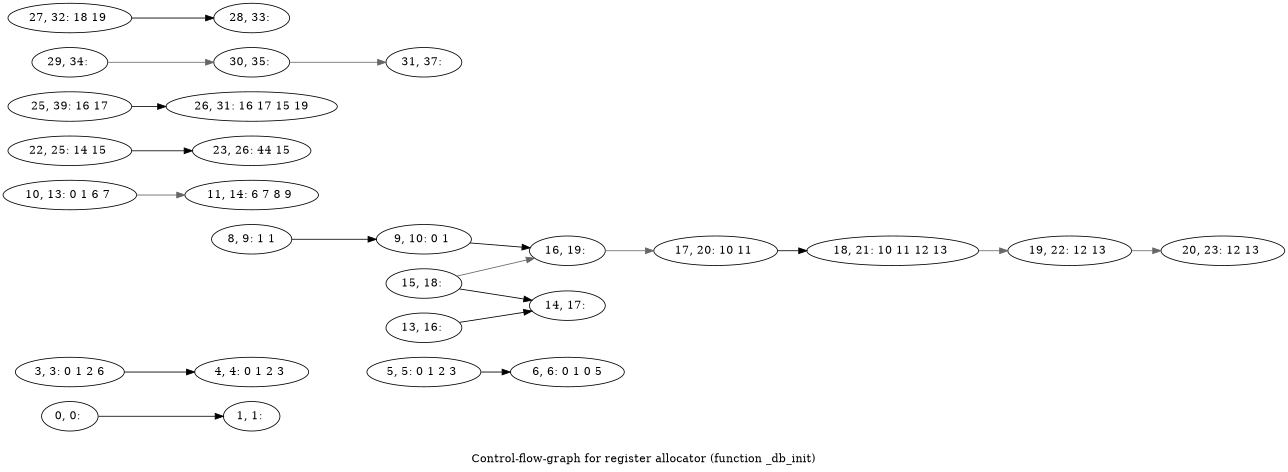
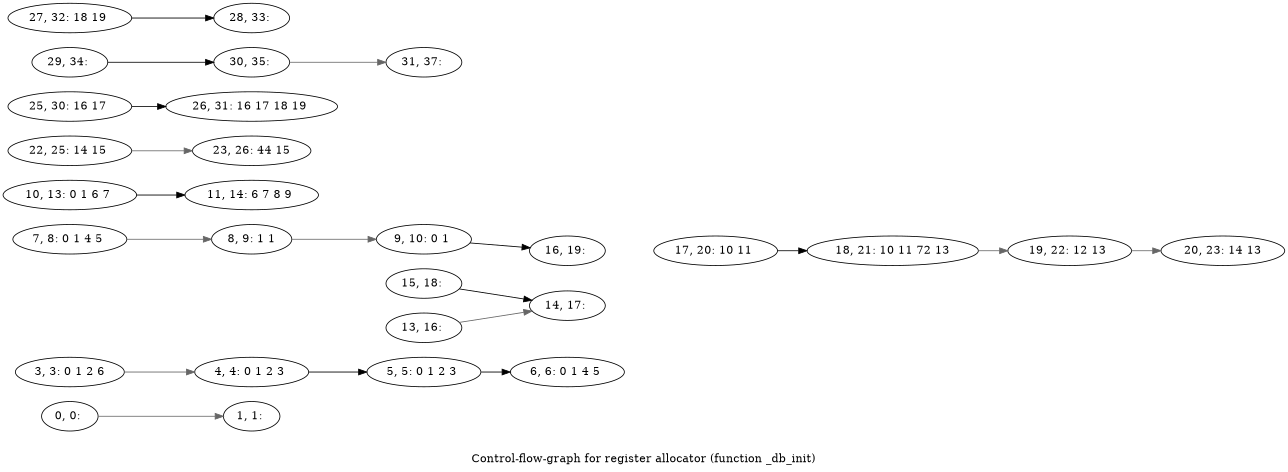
edge "29, 34:" -> "30, 35:": color gray40 -> black
node "25, 39: 16 17": label "25, 39: 16 17" -> "25, 30: 16 17"
node "26, 31: 16 17 15 19": label "26, 31: 16 17 15 19" -> "26, 31: 16 17 18 19"
edge "22, 25: 14 15" -> "23, 26: 44 15": color black -> gray40
edge "10, 13: 0 1 6 7" -> "11, 14: 6 7 8 9": color gray40 -> black
node "7, 8: 0 1 4 5": added
edge "8, 9: 1 1" -> "9, 10: 0 1": color black -> gray40
edge "16, 19:" -> "17, 20: 10 11": removed
node "18, 21: 10 11 12 13": label "18, 21: 10 11 12 13" -> "18, 21: 10 11 72 13"
node "20, 23: 12 13": label "20, 23: 12 13" -> "20, 23: 14 13"
edge "15, 18:" -> "16, 19:": removed
edge "13, 16:" -> "14, 17:": color black -> gray40
edge "3, 3: 0 1 2 6" -> "4, 4: 0 1 2 3": color black -> gray40
edge "4, 4: 0 1 2 3" -> "5, 5: 0 1 2 3": added
node "6, 6: 0 1 0 5": label "6, 6: 0 1 0 5" -> "6, 6: 0 1 4 5"
edge "0, 0:" -> "1, 1:": color black -> gray40
